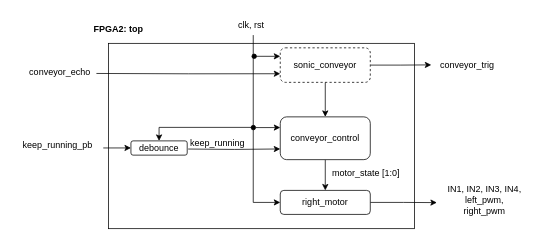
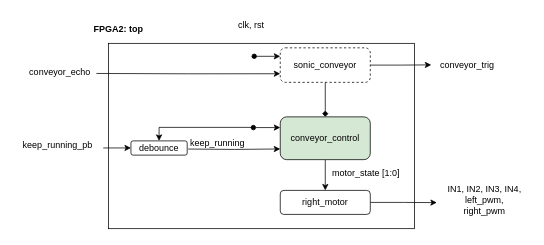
edge "sonic_conveyor" -> "conveyor_control": arrowhead classic -> diamond
edge "clk, rst" -> "right_motor": removed
node "conveyor_control": fillcolor #ffffff -> #d5e8d4
